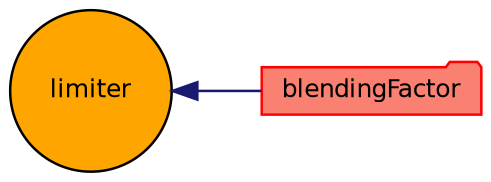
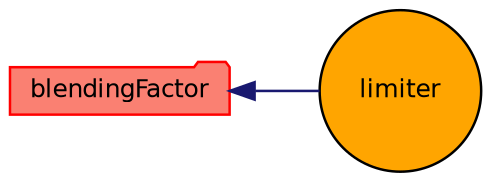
edge "blendingFactor" -> "limiter": reversed
